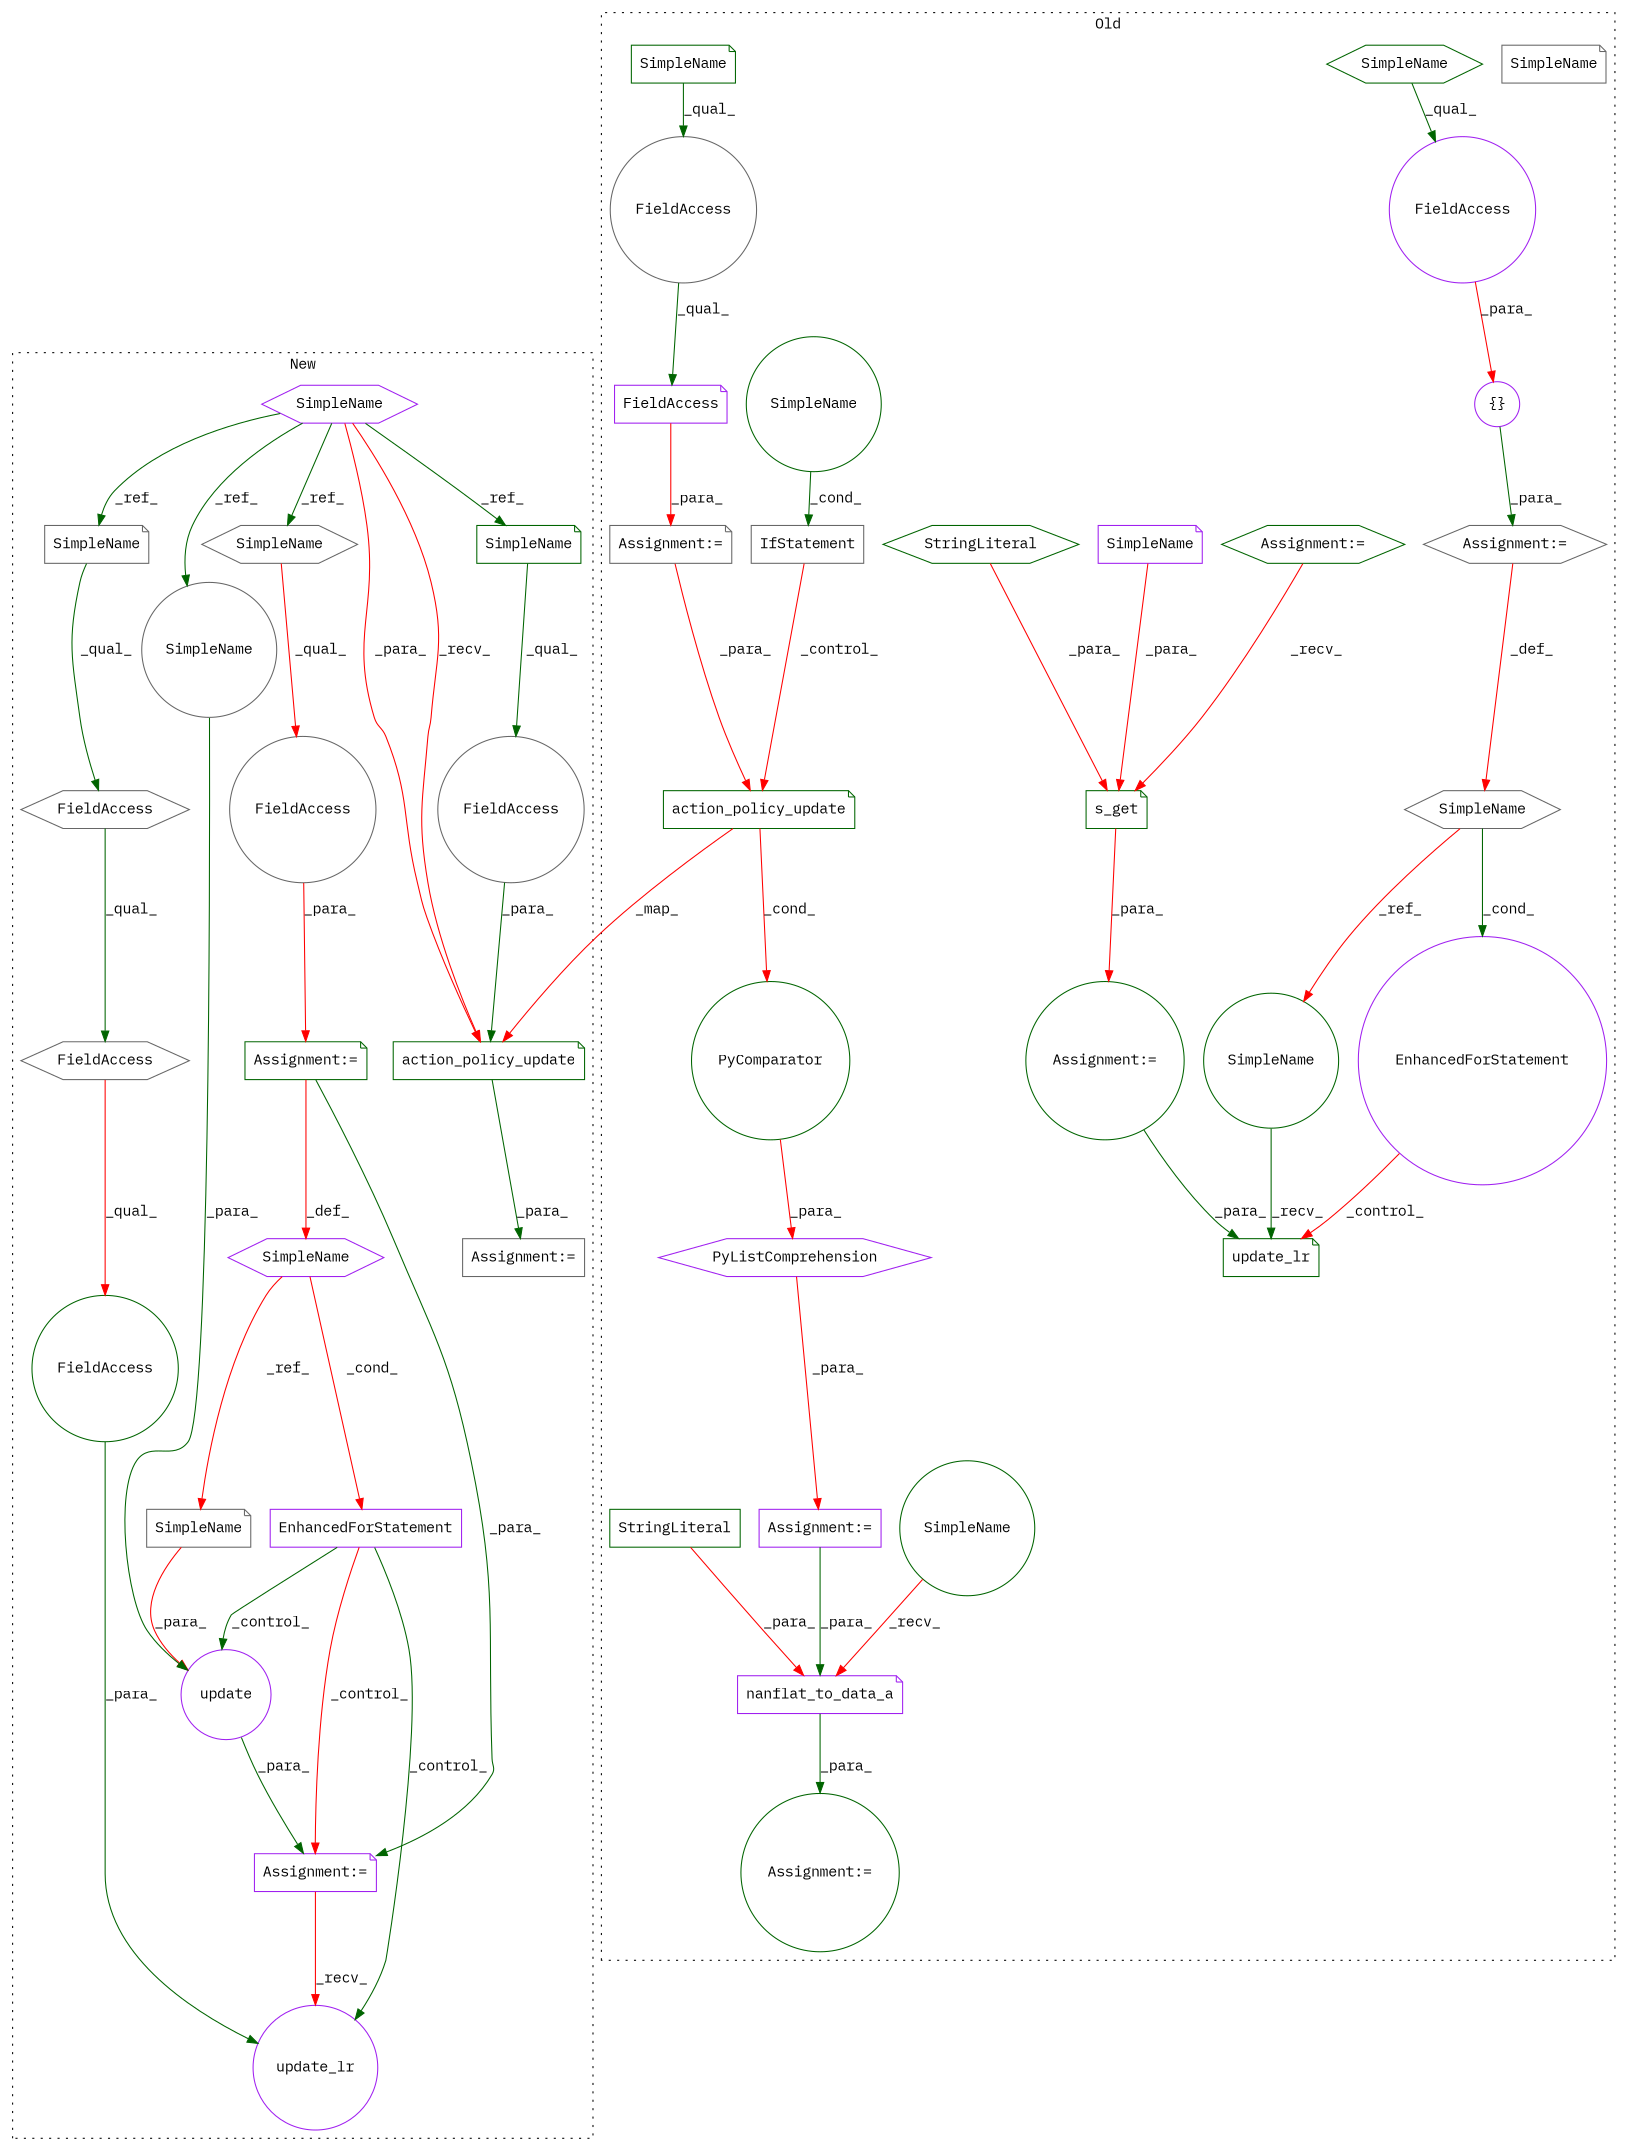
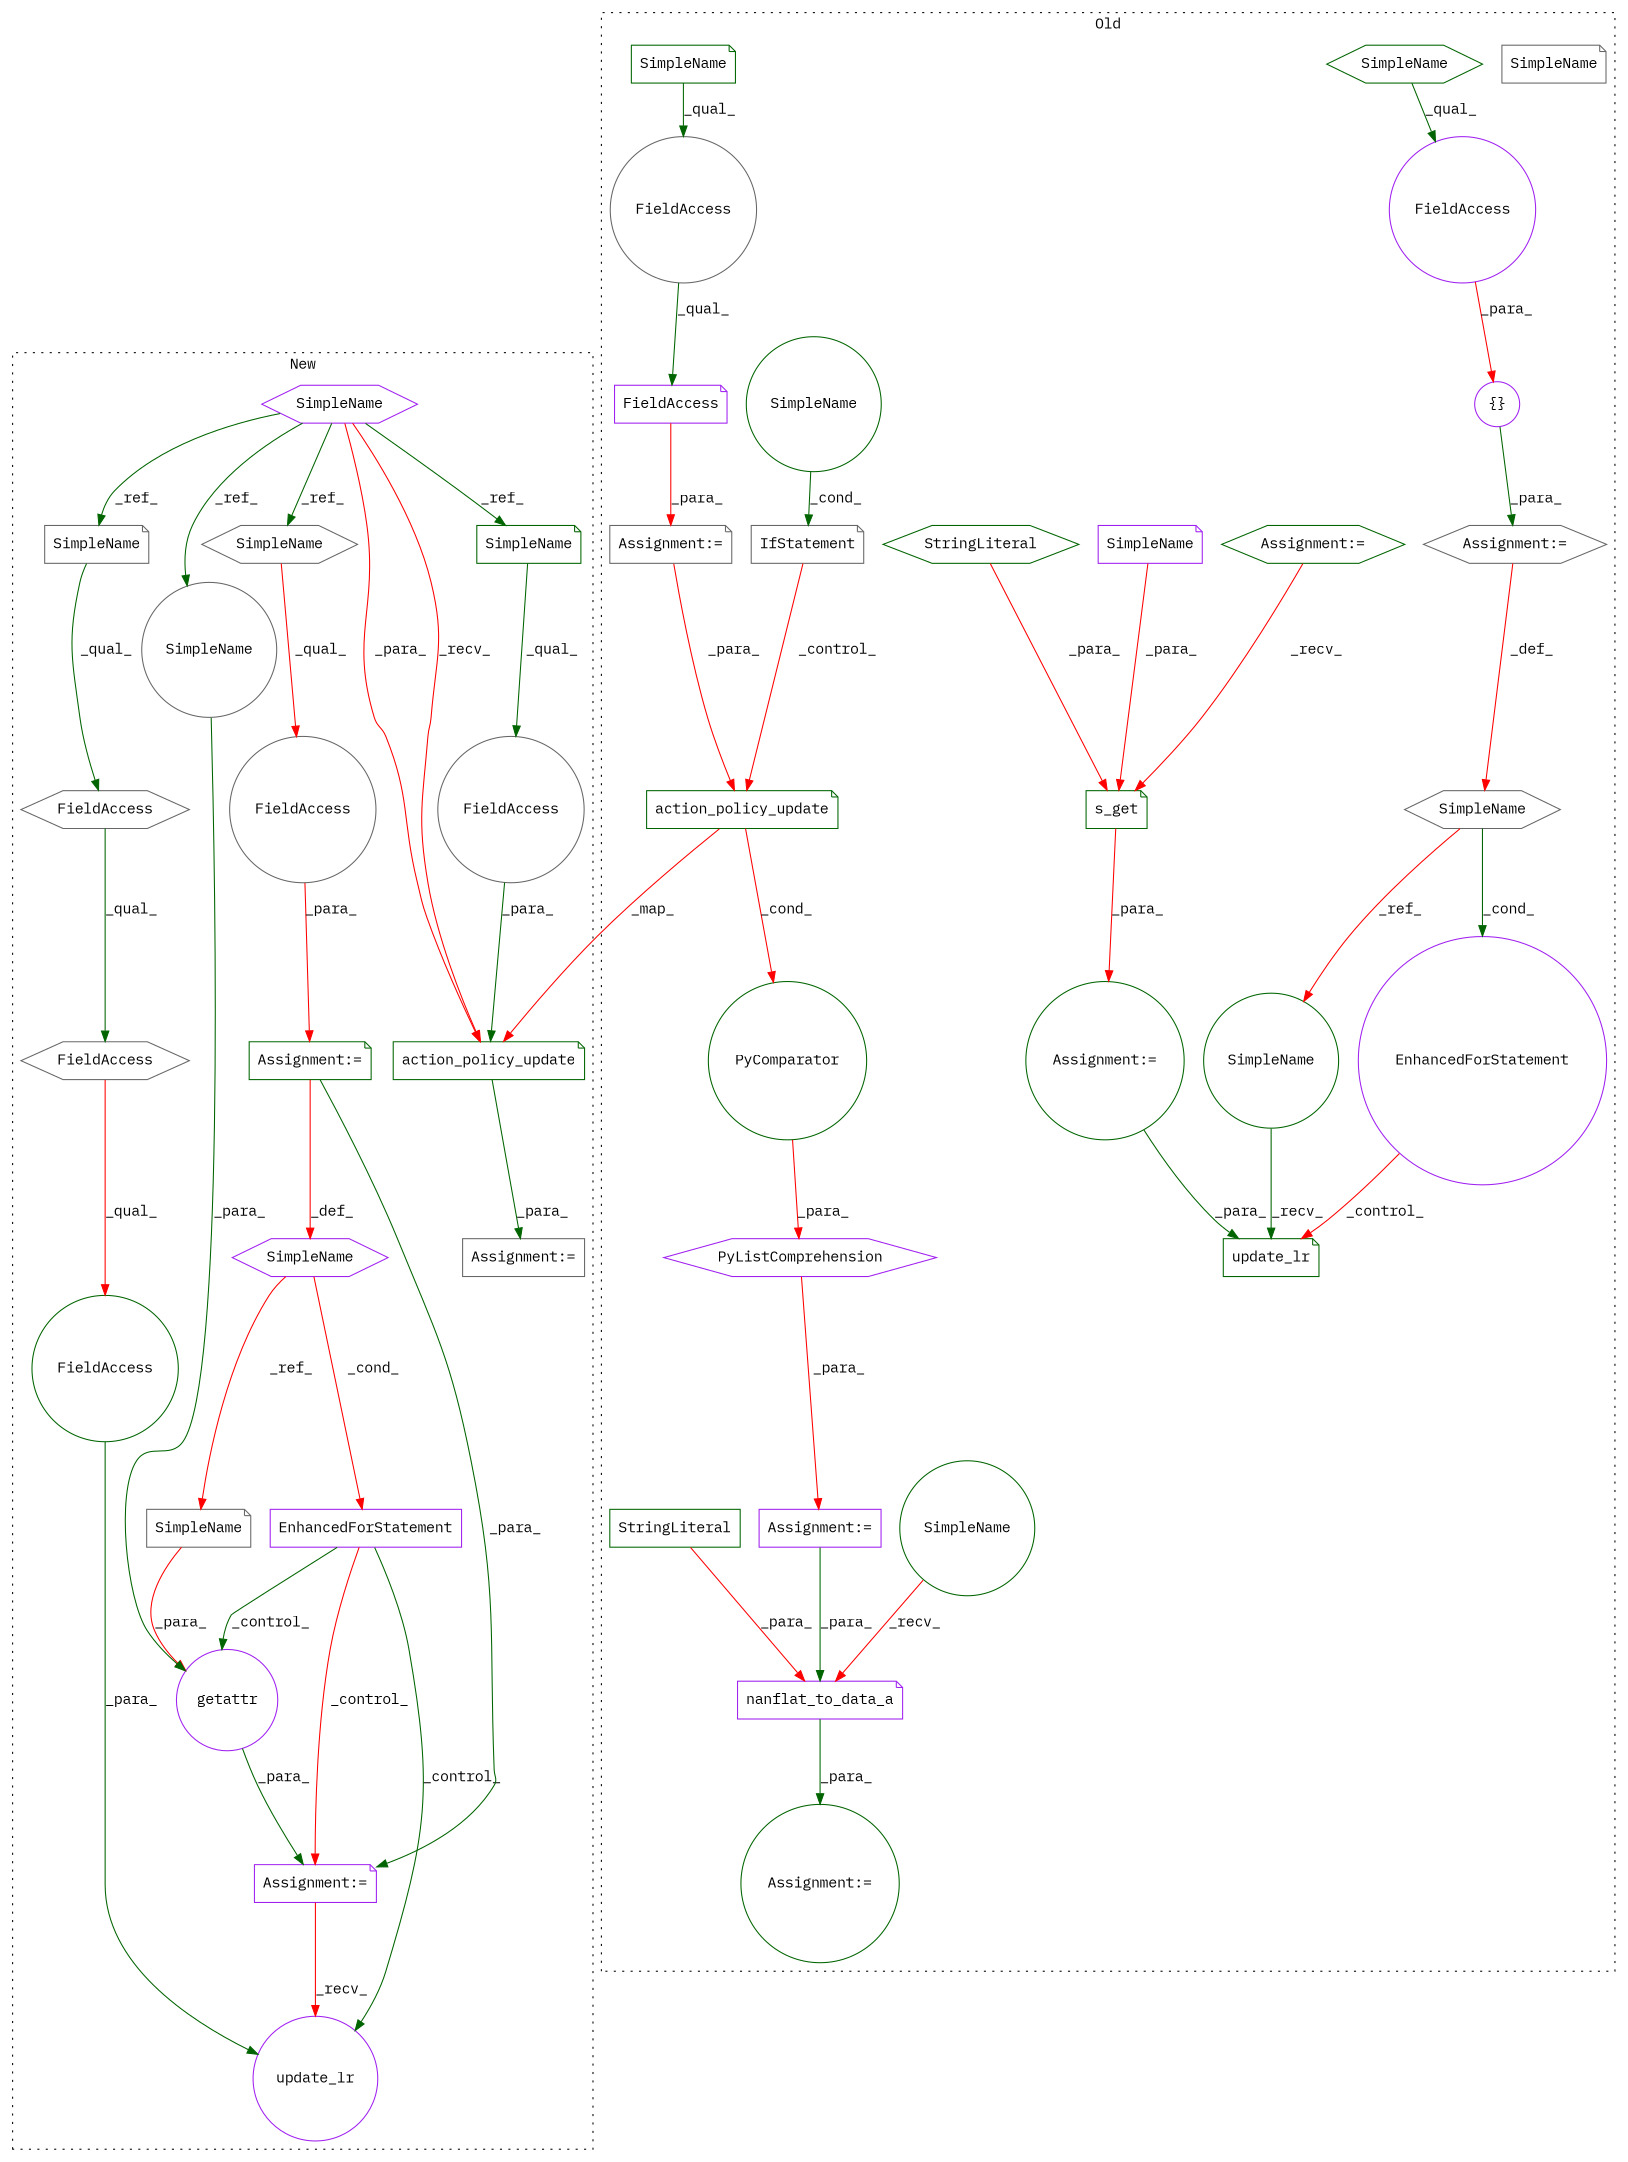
node "IfStatement": shape box -> note
node "update": label "update" -> "getattr"
